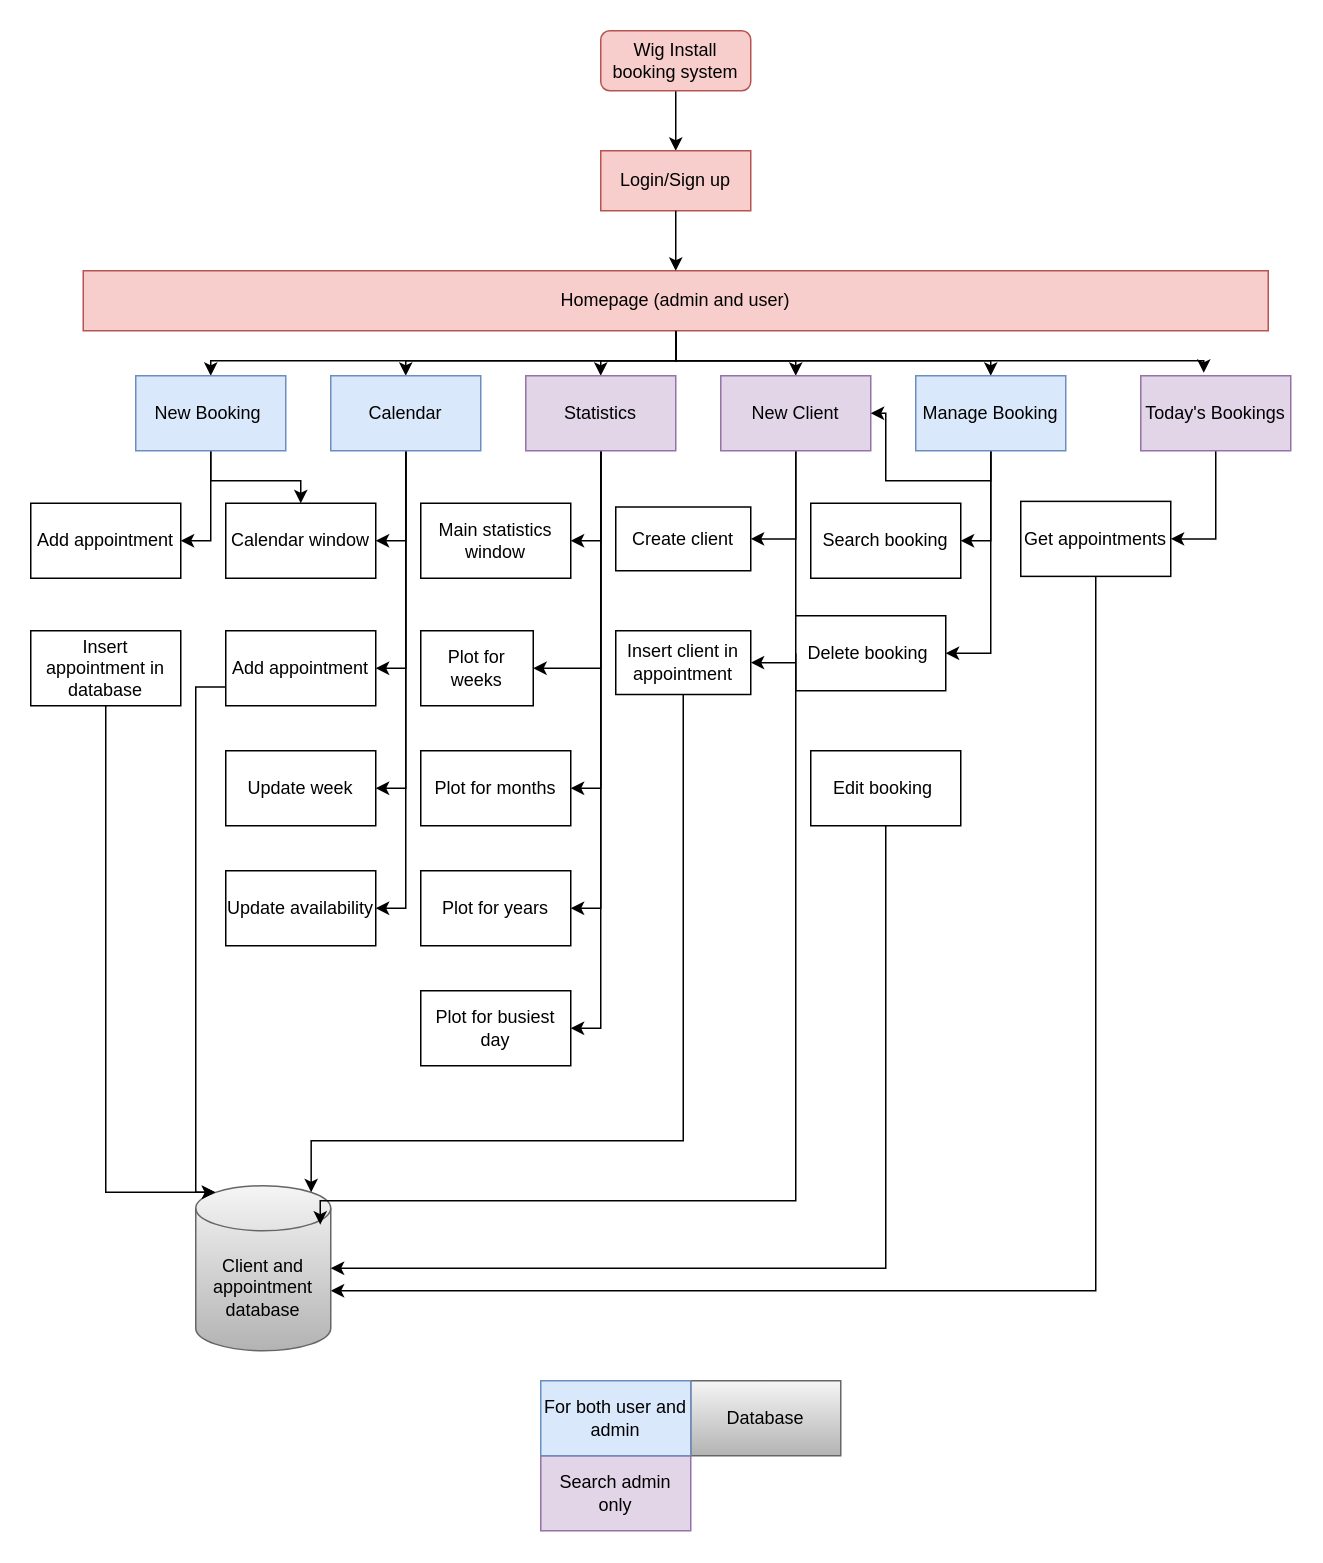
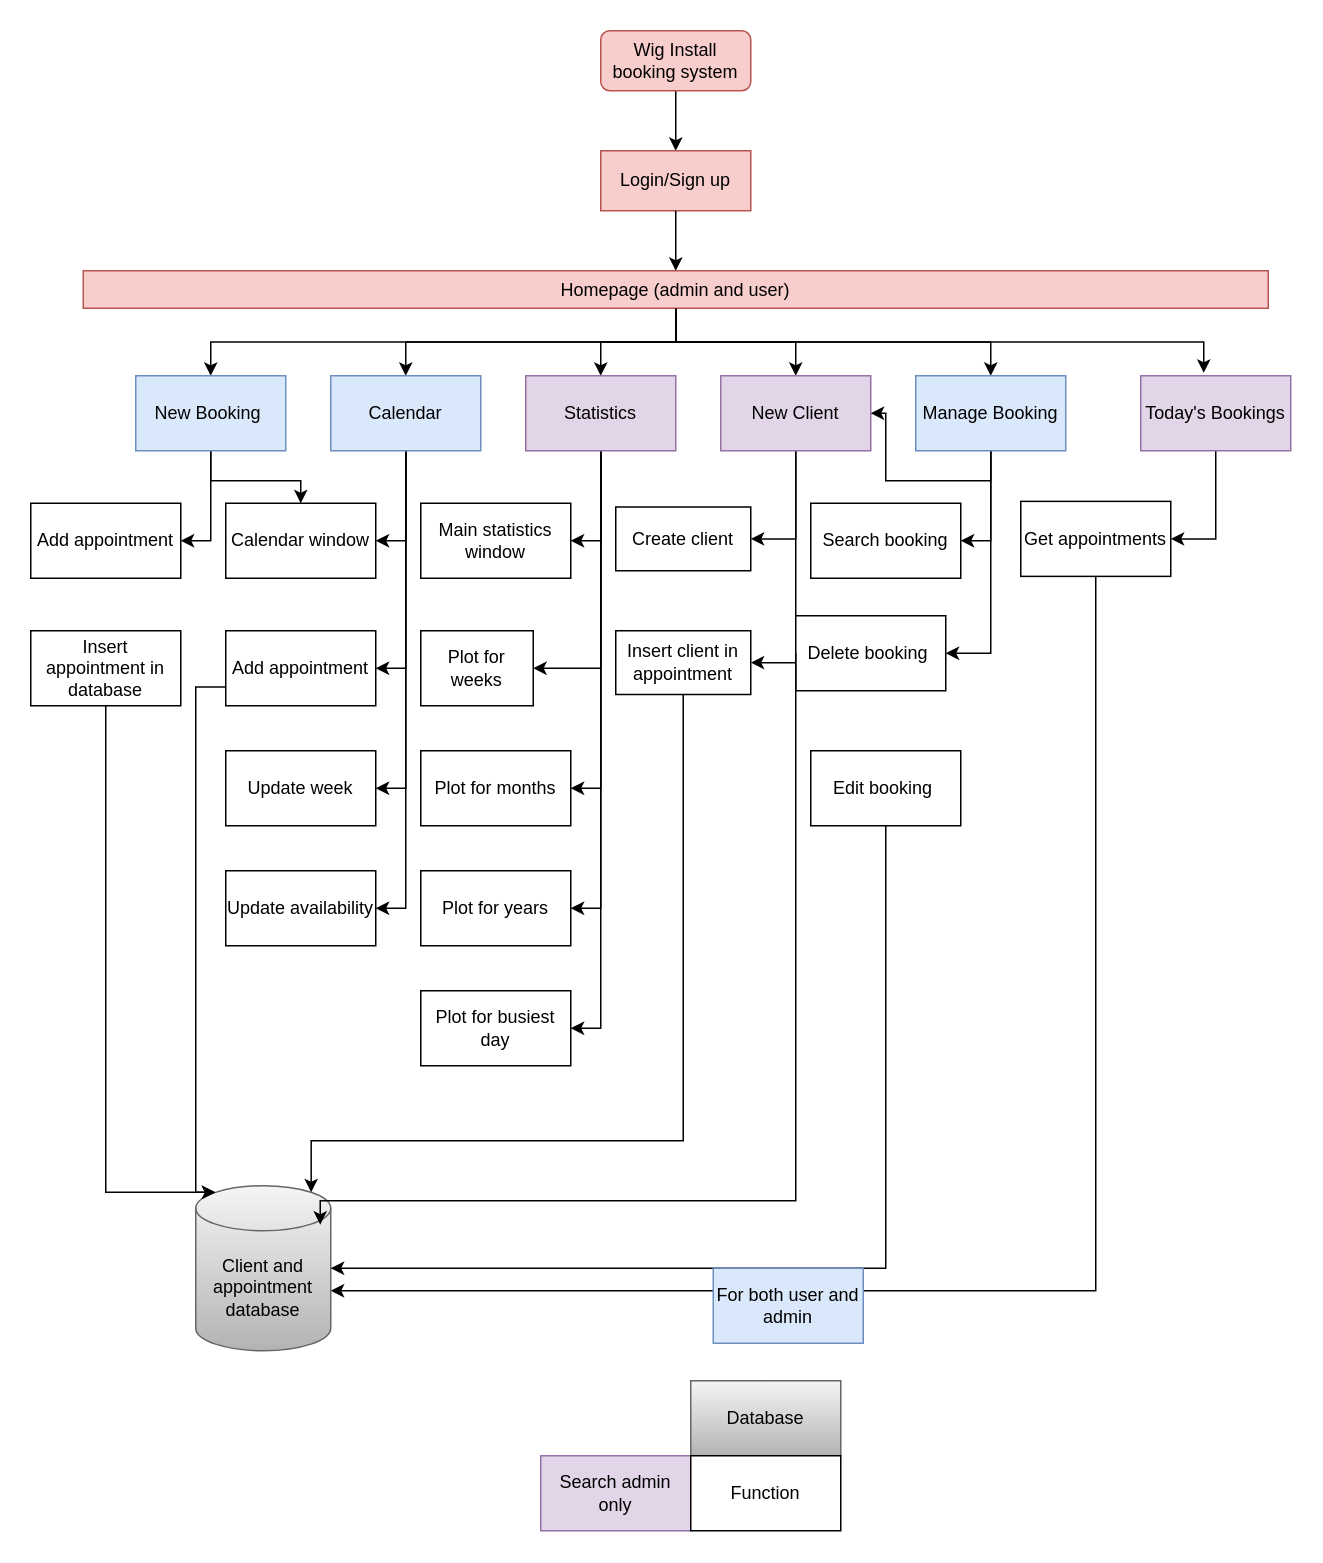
node "Homepage (admin and user)": size 1185x60 -> 1185x38
node "For both user and admin": moved (616, 1418) -> (788, 1306)
node "Function": added
